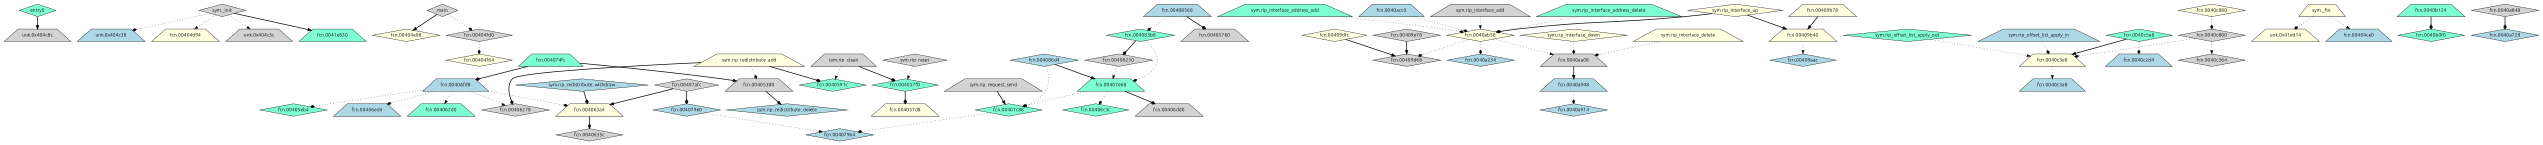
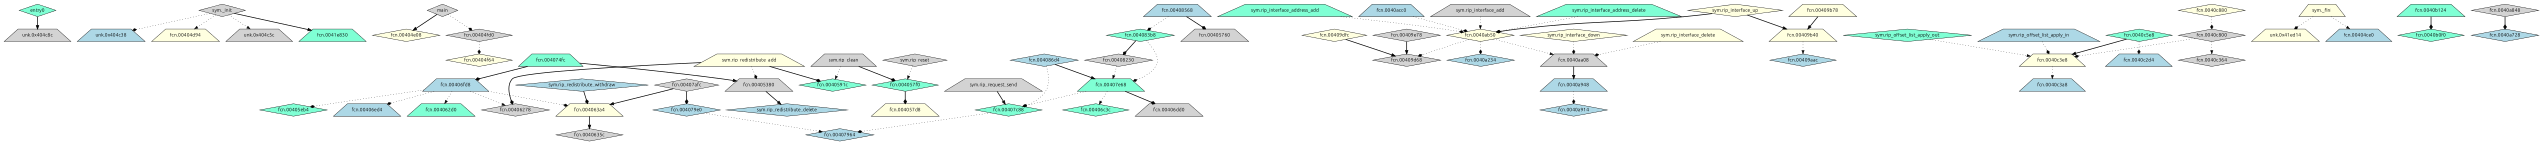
edge "fcn.00407e68" -> "fcn.00406c3c": arrowhead diamond -> normal
